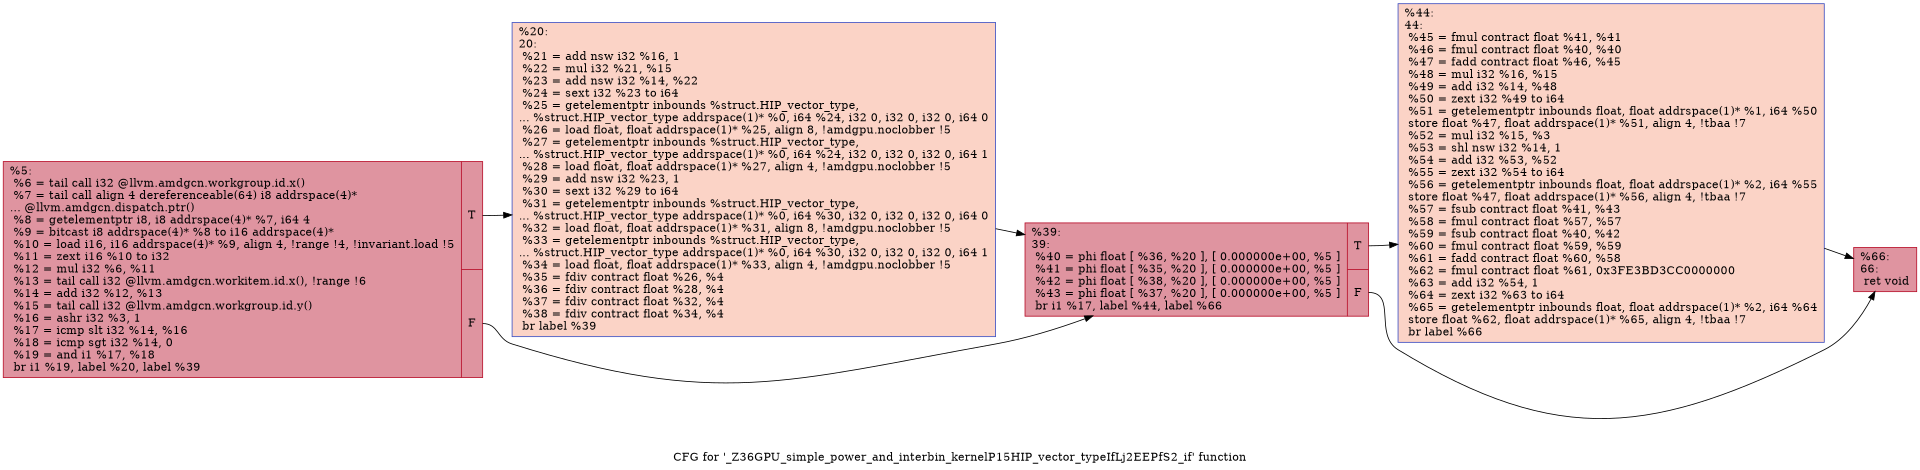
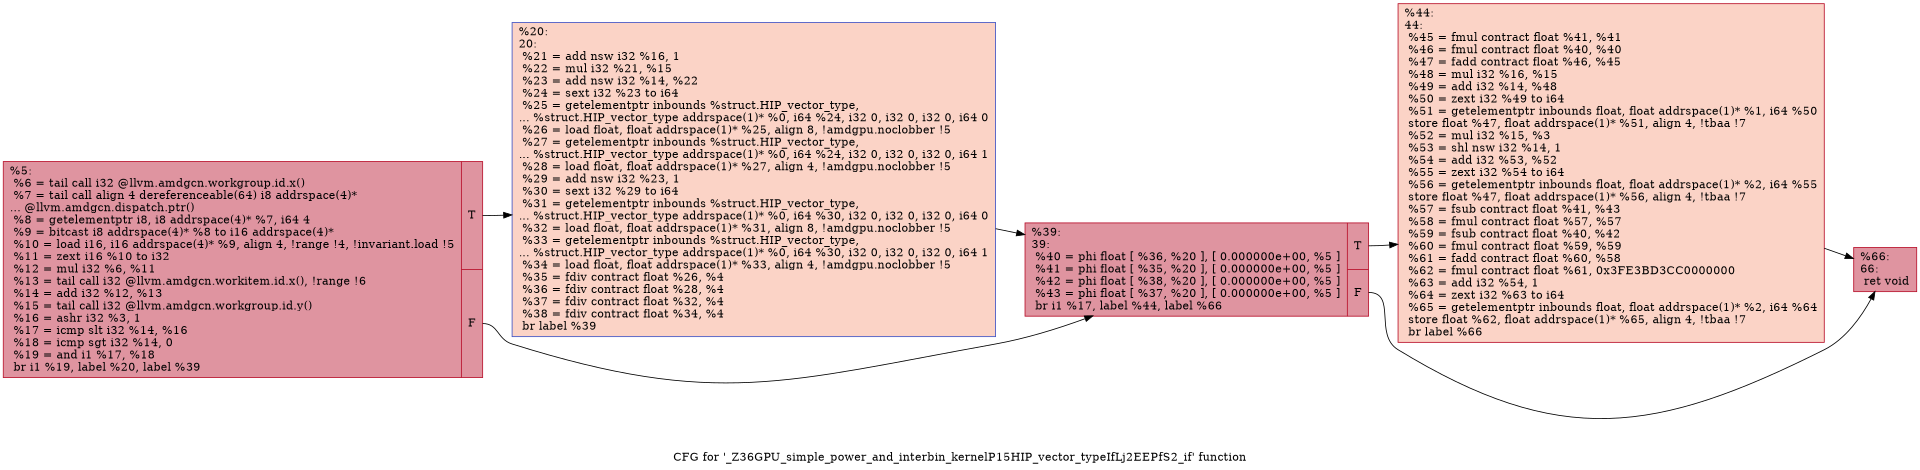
node "%44:": color #3d50c3ff -> #b70d28ff
